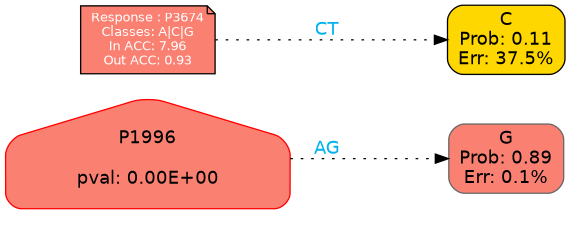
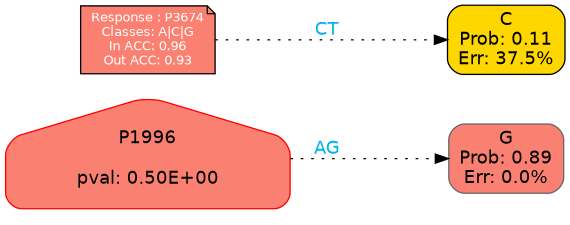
node "Response : P3674 Classes: A|C|G In ACC: 7.96 Out ACC: 0.93": label "Response : P3674 Classes: A|C|G In ACC: 7.96 Out ACC: 0.93" -> "Response : P3674 Classes: A|C|G In ACC: 0.96 Out ACC: 0.93"
node "P1996 pval: 0.00E+00": label "P1996 pval: 0.00E+00" -> "P1996 pval: 0.50E+00"
node "G Prob: 0.89 Err: 0.1%": label "G Prob: 0.89 Err: 0.1%" -> "G Prob: 0.89 Err: 0.0%"
